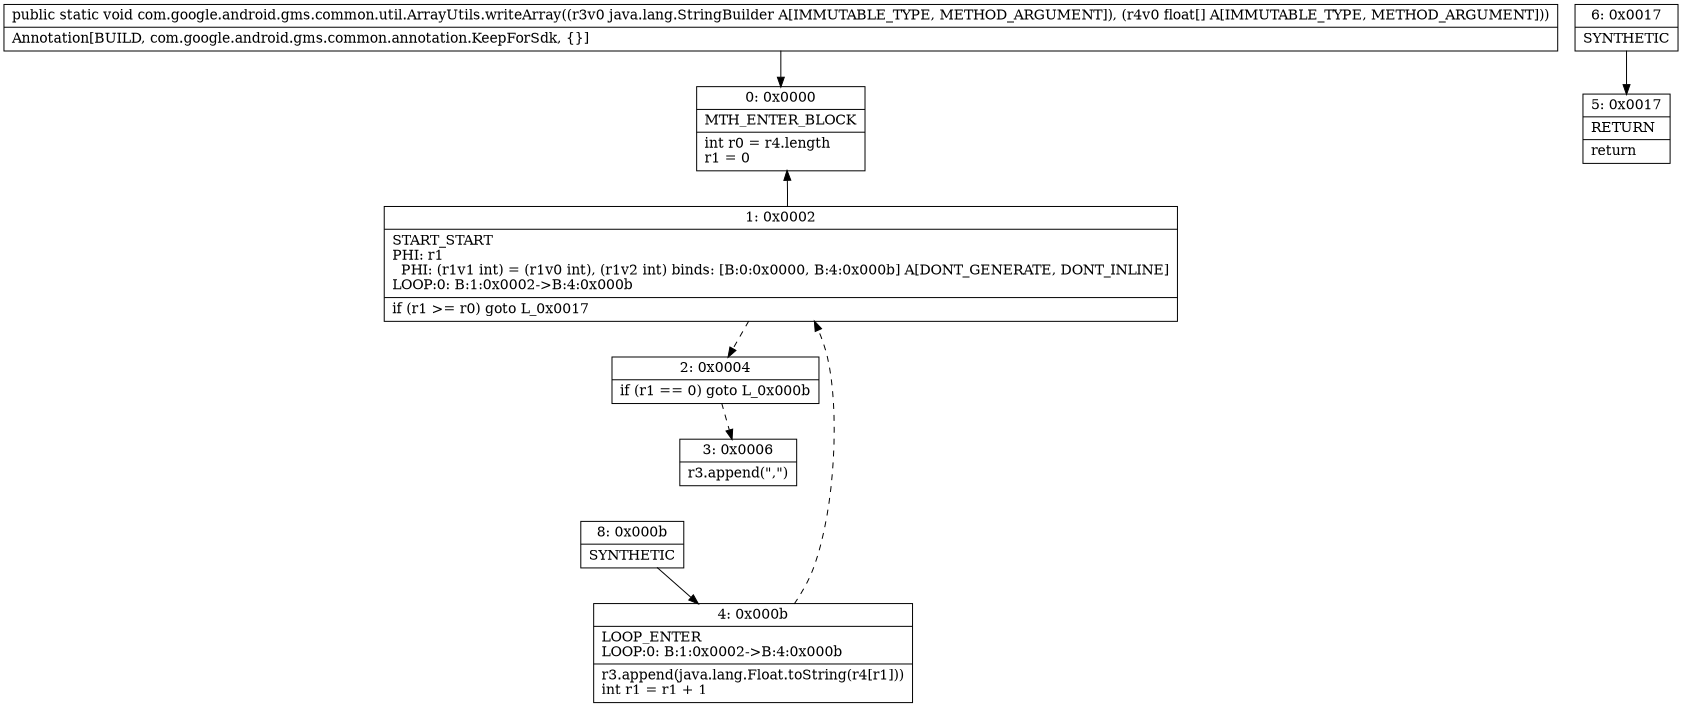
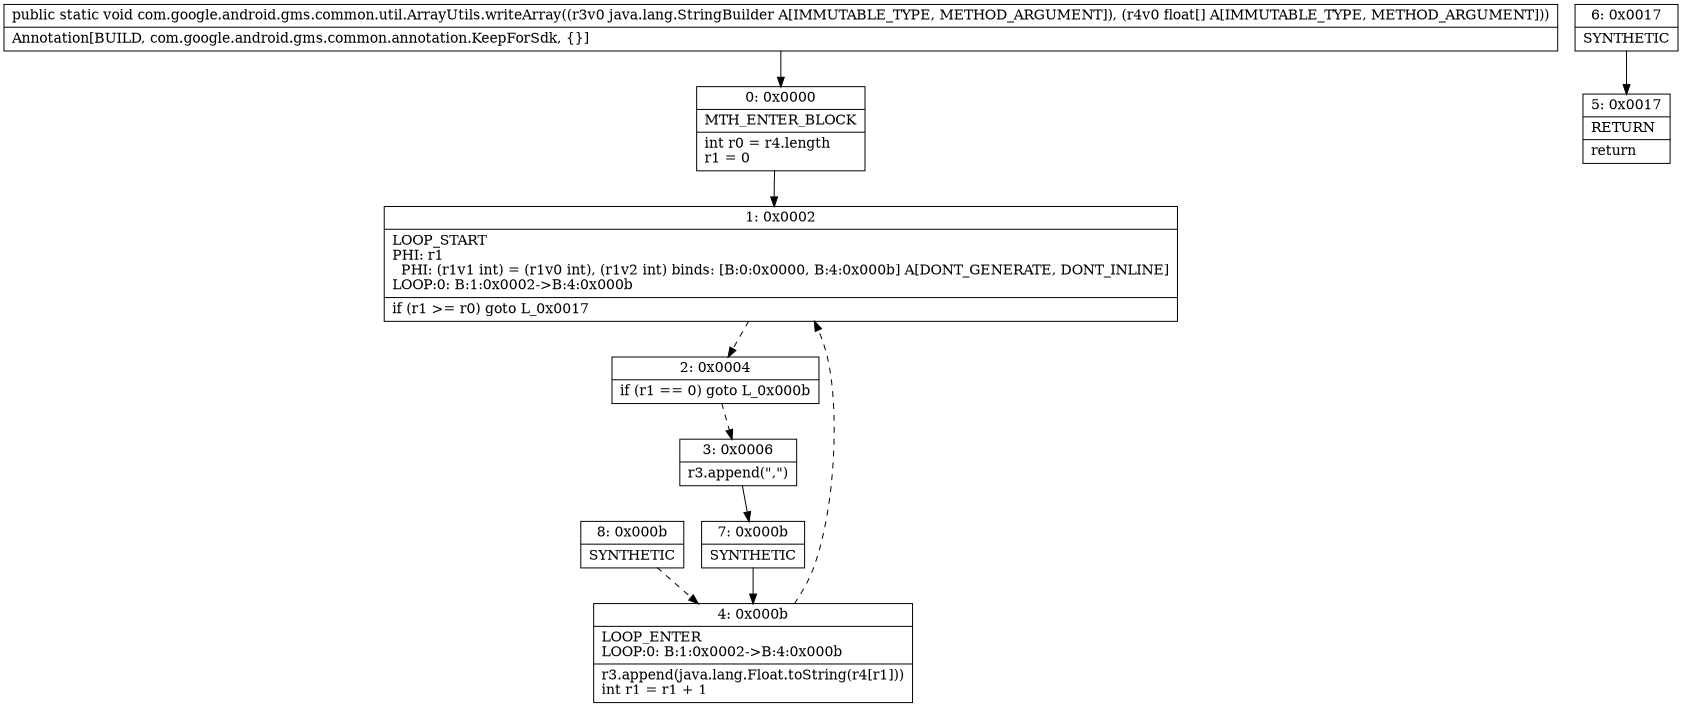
edge "1: 0x0002" -> "0: 0x0000": reversed
node "1: 0x0002": text "START_START" -> "LOOP_START"
node "7: 0x000b": added
edge "8: 0x000b" -> "4: 0x000b": style solid -> dashed
